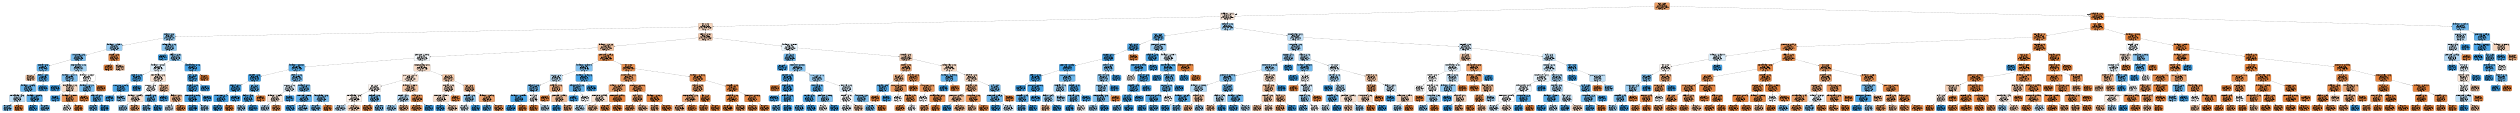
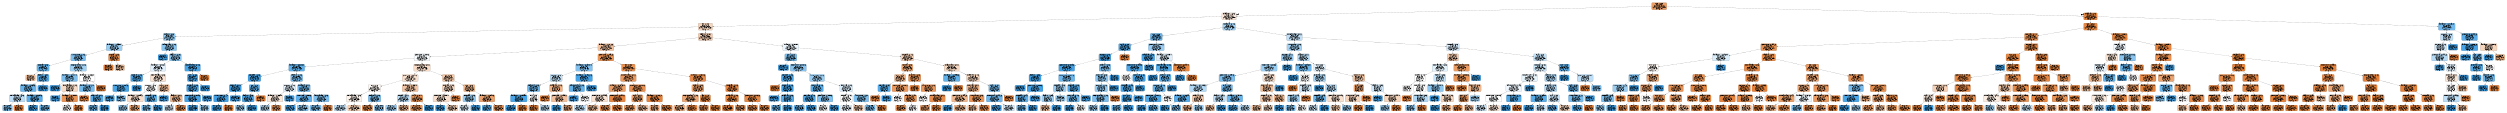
node "gini = 0.36 samples = 13 value = [10, 3] class = y[0]": removed
node "gini = 0.4 samples = 81 value = [59, 22] class = y[0]": fillcolor #7cbeee -> #efb083
